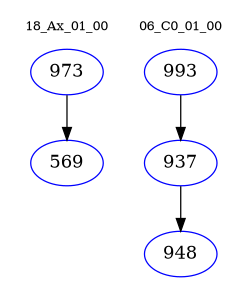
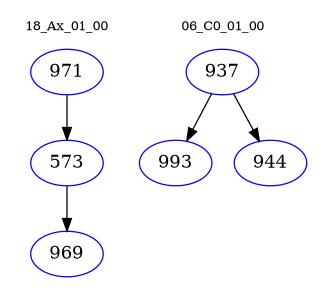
node "971": added
node "973": label "973" -> "573"
edge "993" -> "937": reversed
node "569": label "569" -> "969"
node "948": label "948" -> "944"
